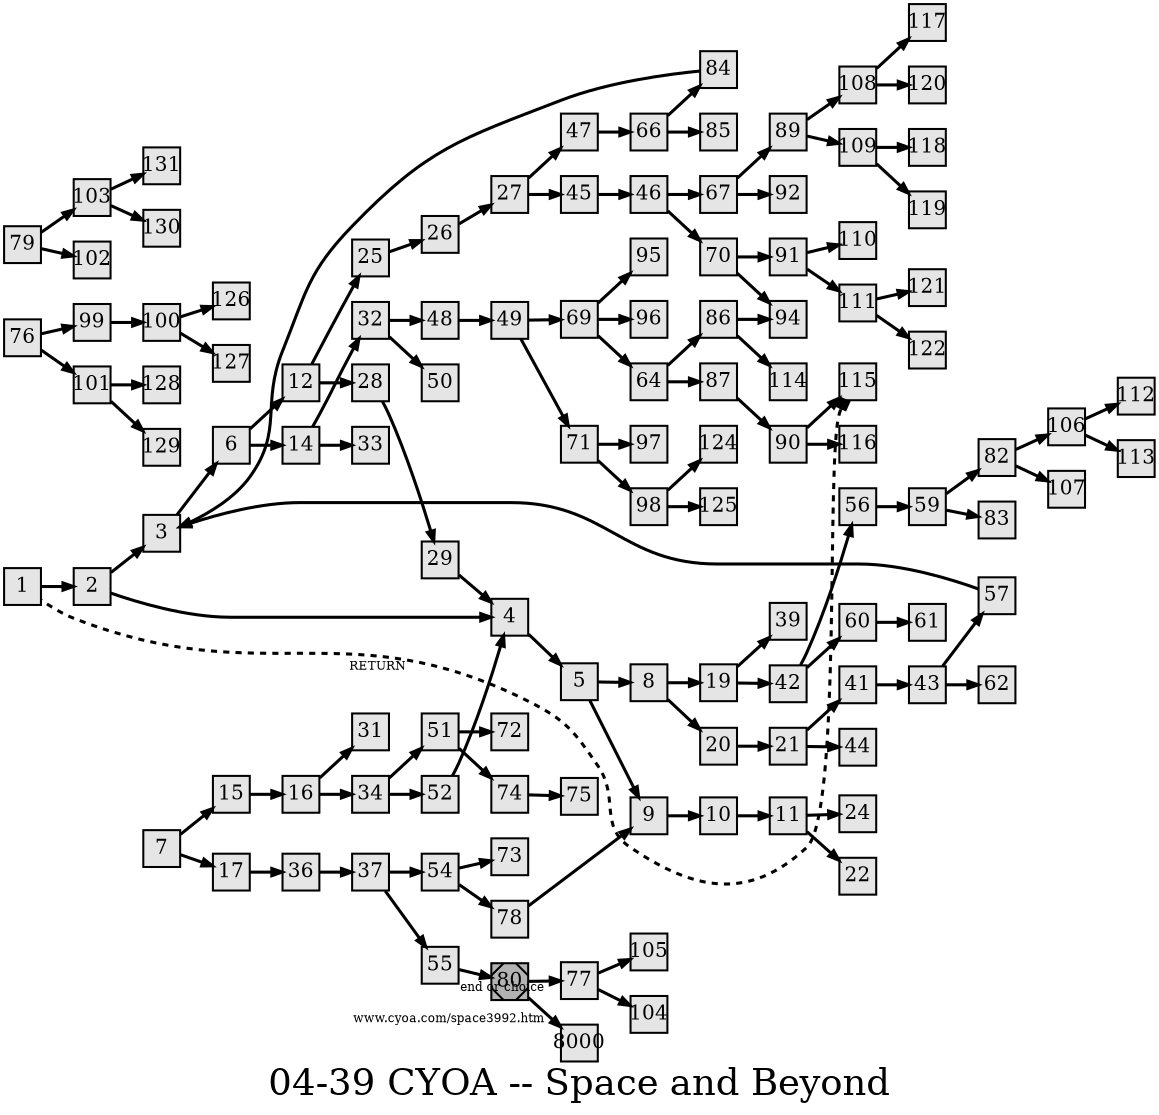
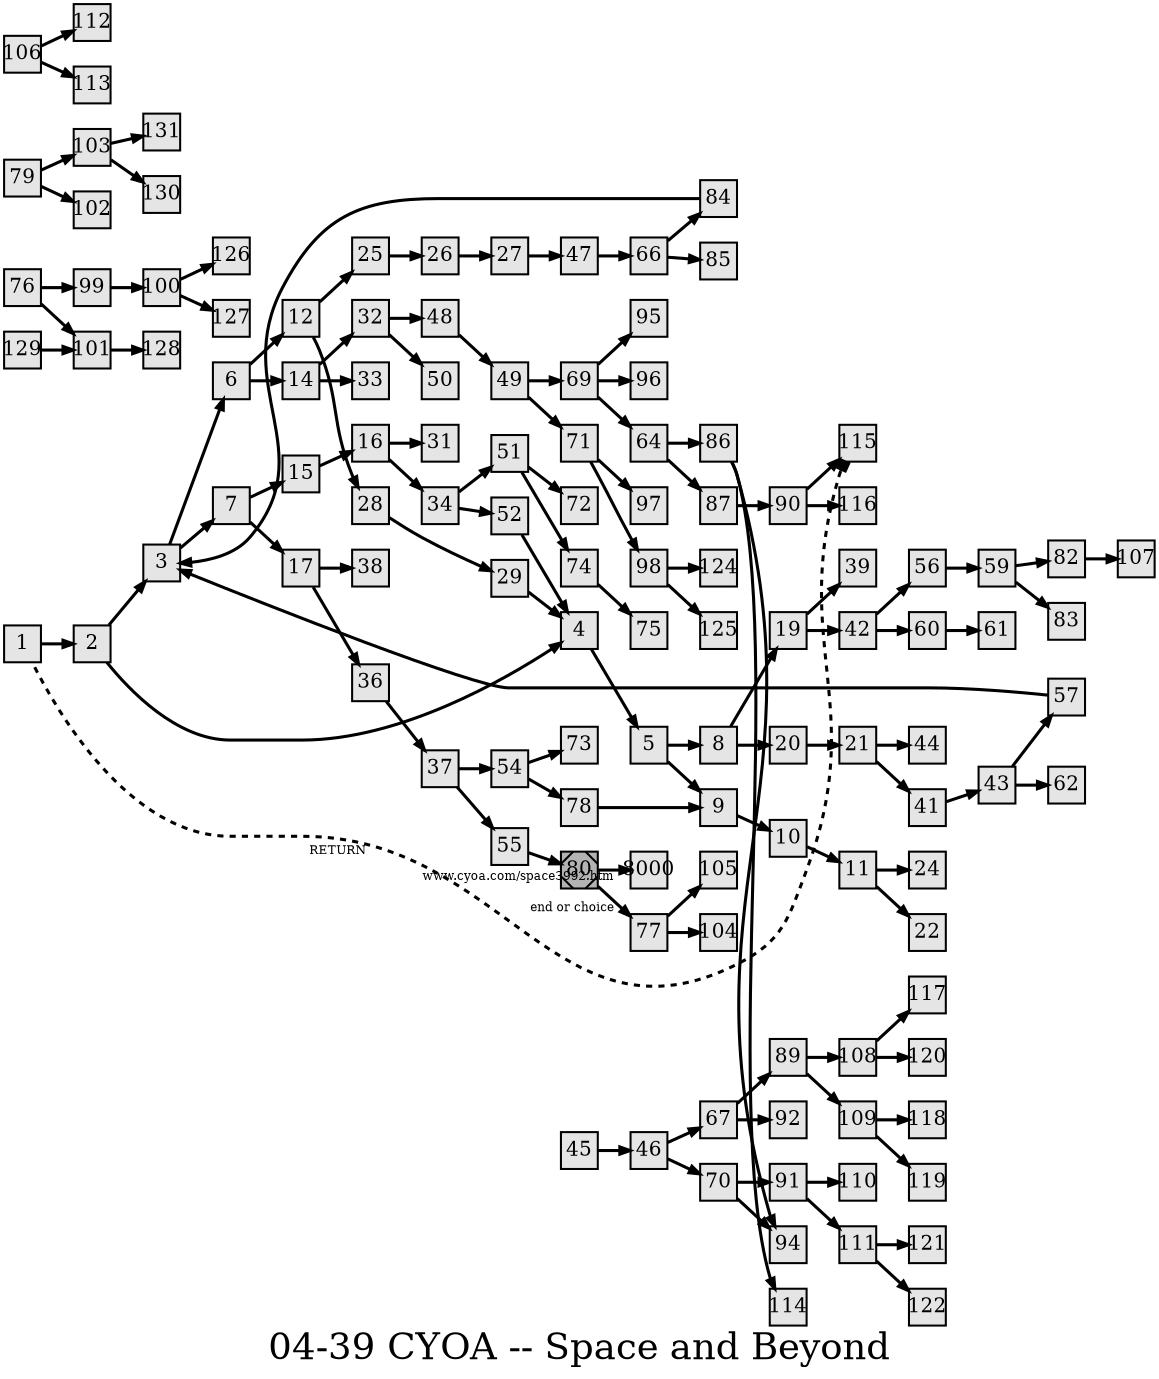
edge "27" -> "45": removed
edge "101" -> "129": reversed
edge "82" -> "106": removed
edge "3" -> "7": added
node "38": added
